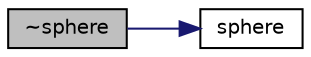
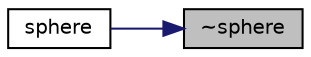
edge "~sphere" -> "sphere": reversed
